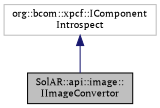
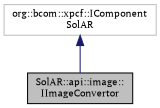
node "org::bcom::xpcf::IComponent Introspect": label "org::bcom::xpcf::IComponent Introspect" -> "org::bcom::xpcf::IComponent SolAR"
